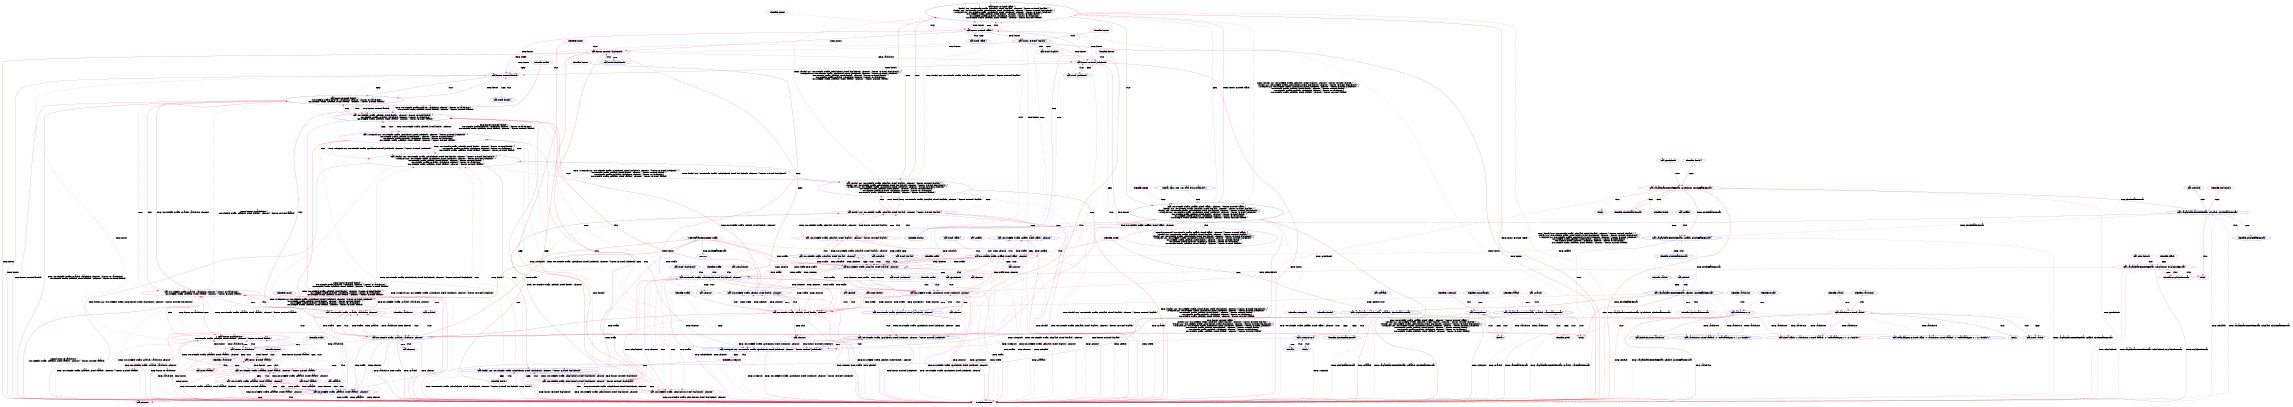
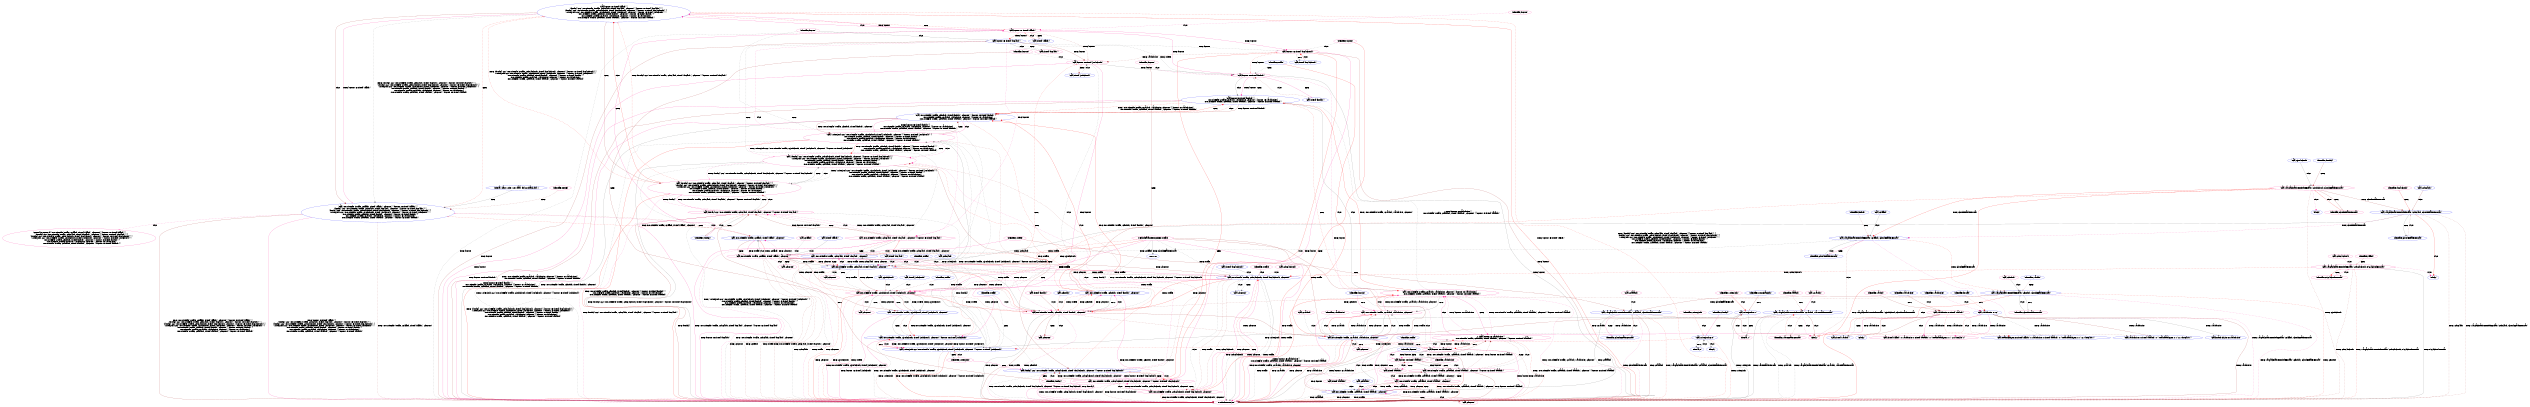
edge "(Call,wavhdrsize = sizeof (wavhdr))" -> "(Call,fmthdr.ckSize = wavhdrsize)": removed, label "DDG: wavhdrsize"
node "(Identifier,Block)": label "(Identifier,Block)" -> "(Identifier,WaveHeaderFormat)"
